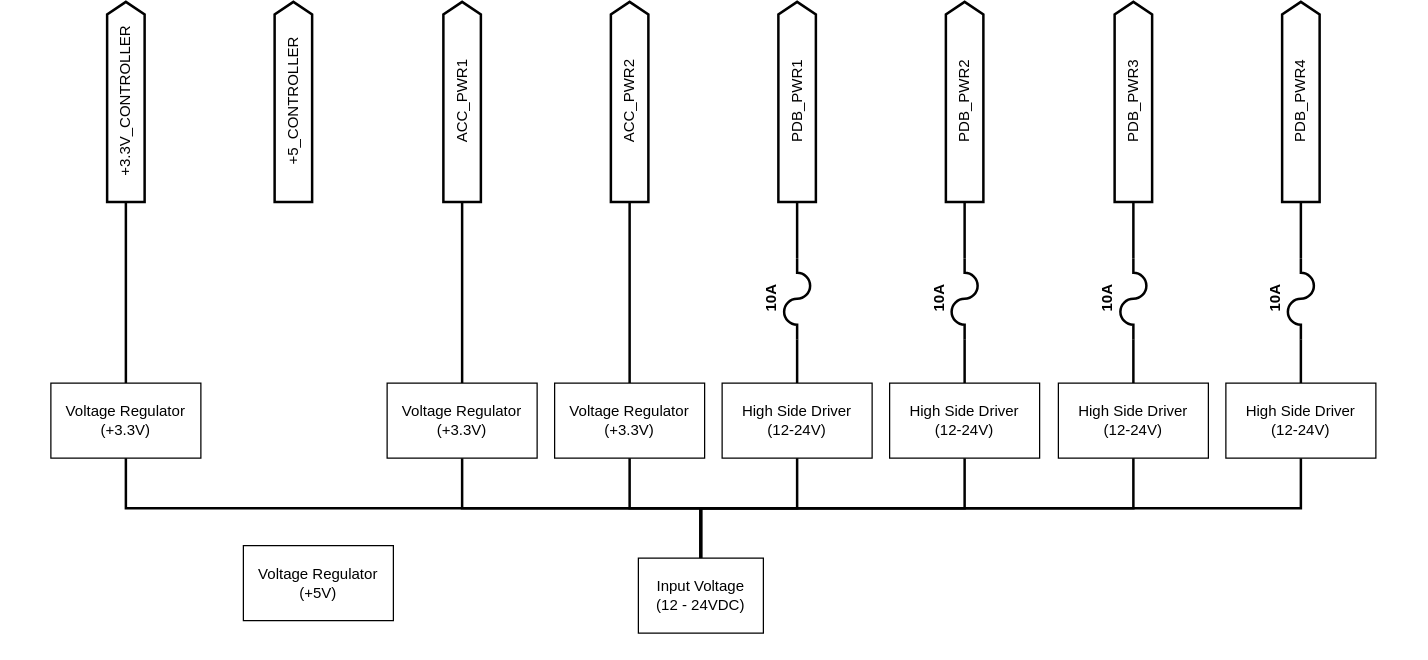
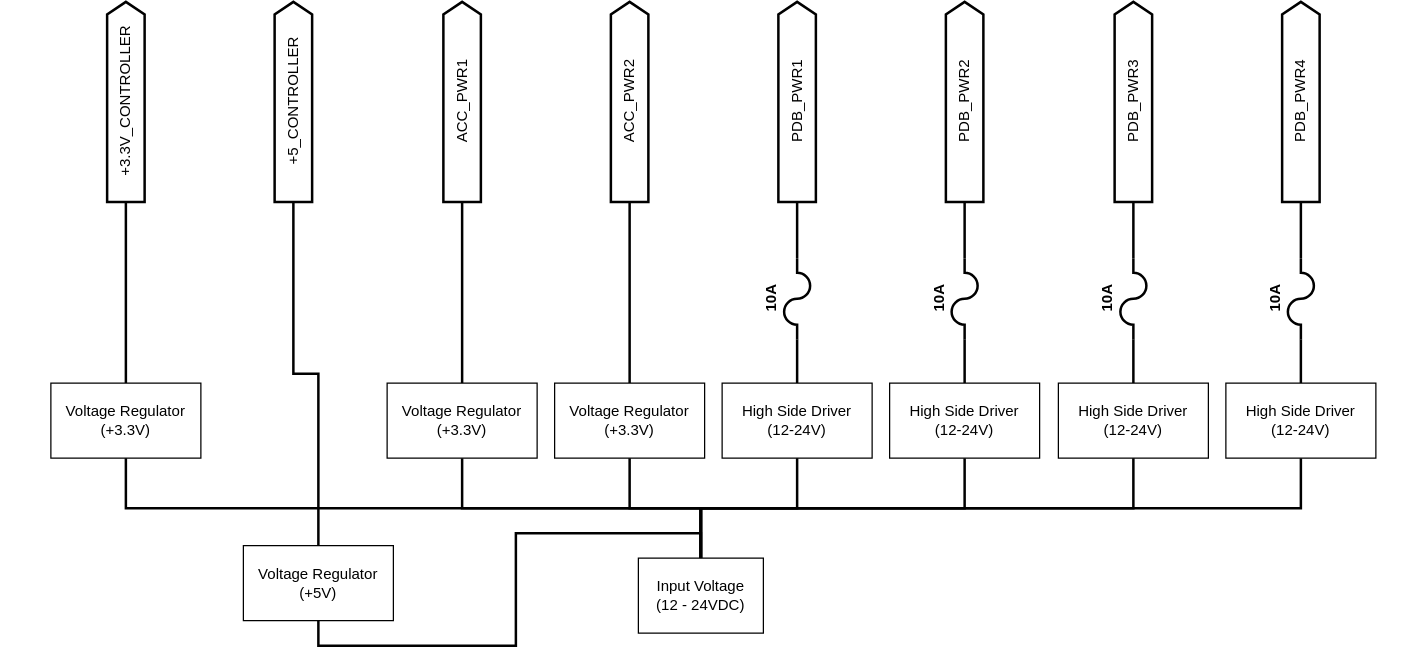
edge "+5_CONTROLLER" -- "Voltage Regulator (+5V)": added
edge "Voltage Regulator (+5V)" -- "Input Voltage (12 - 24VDC)": added
